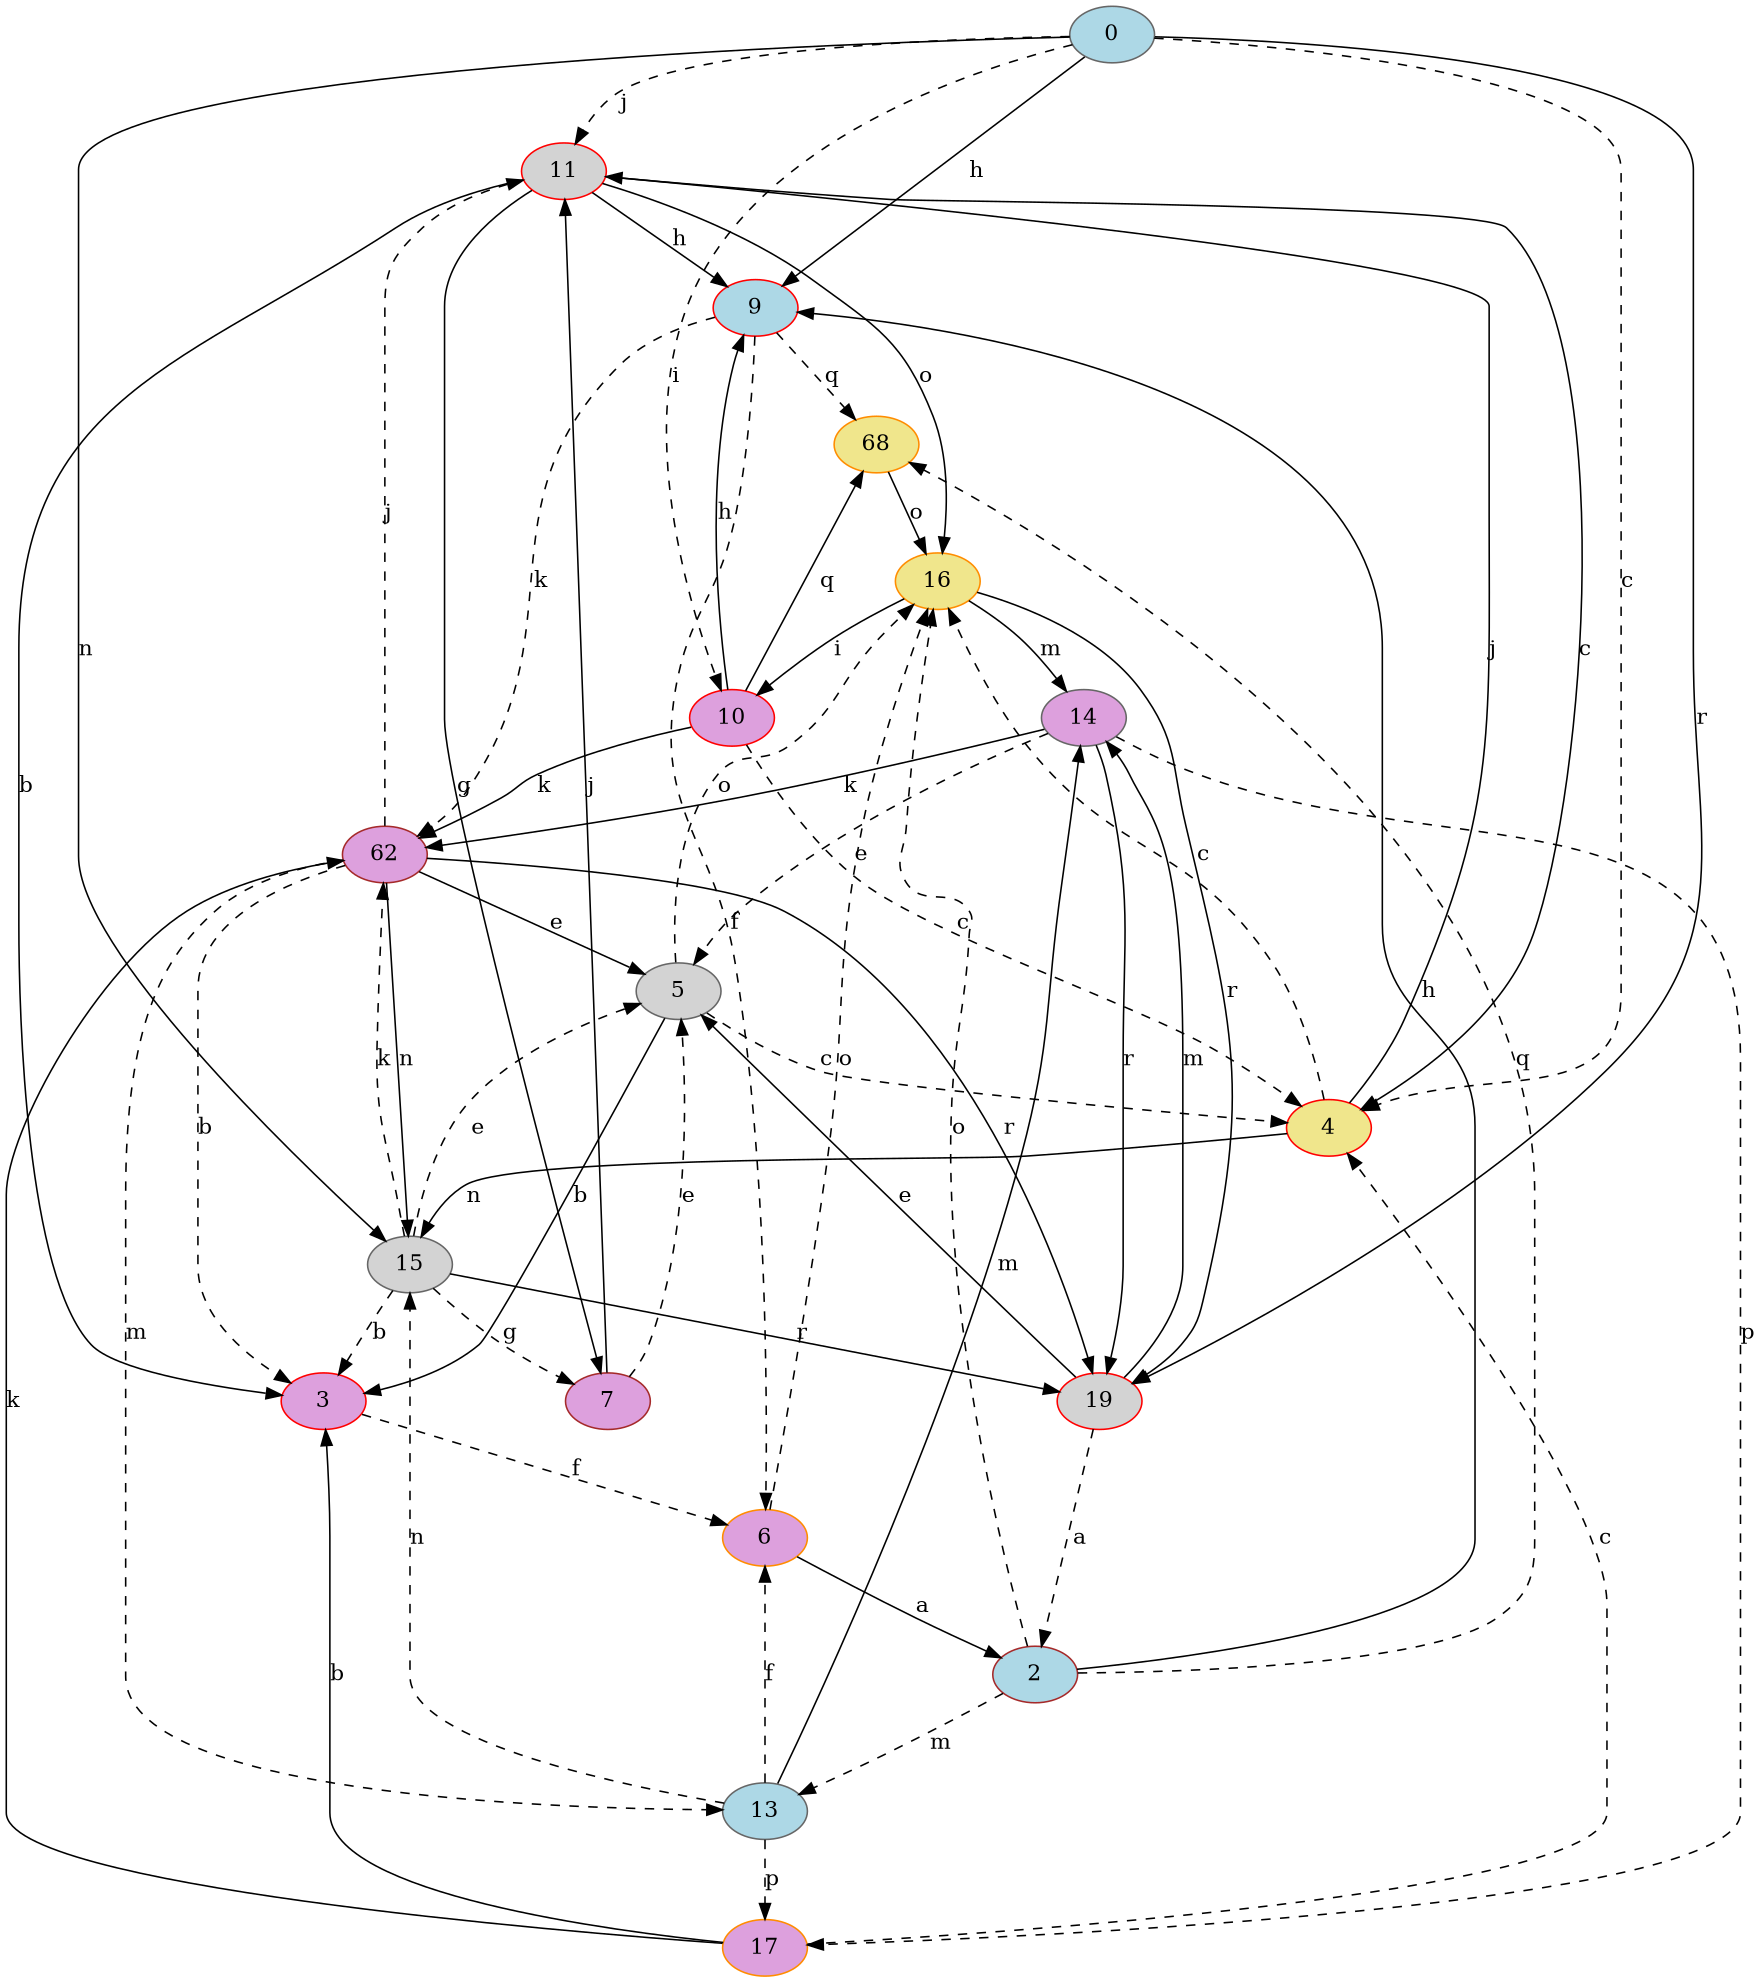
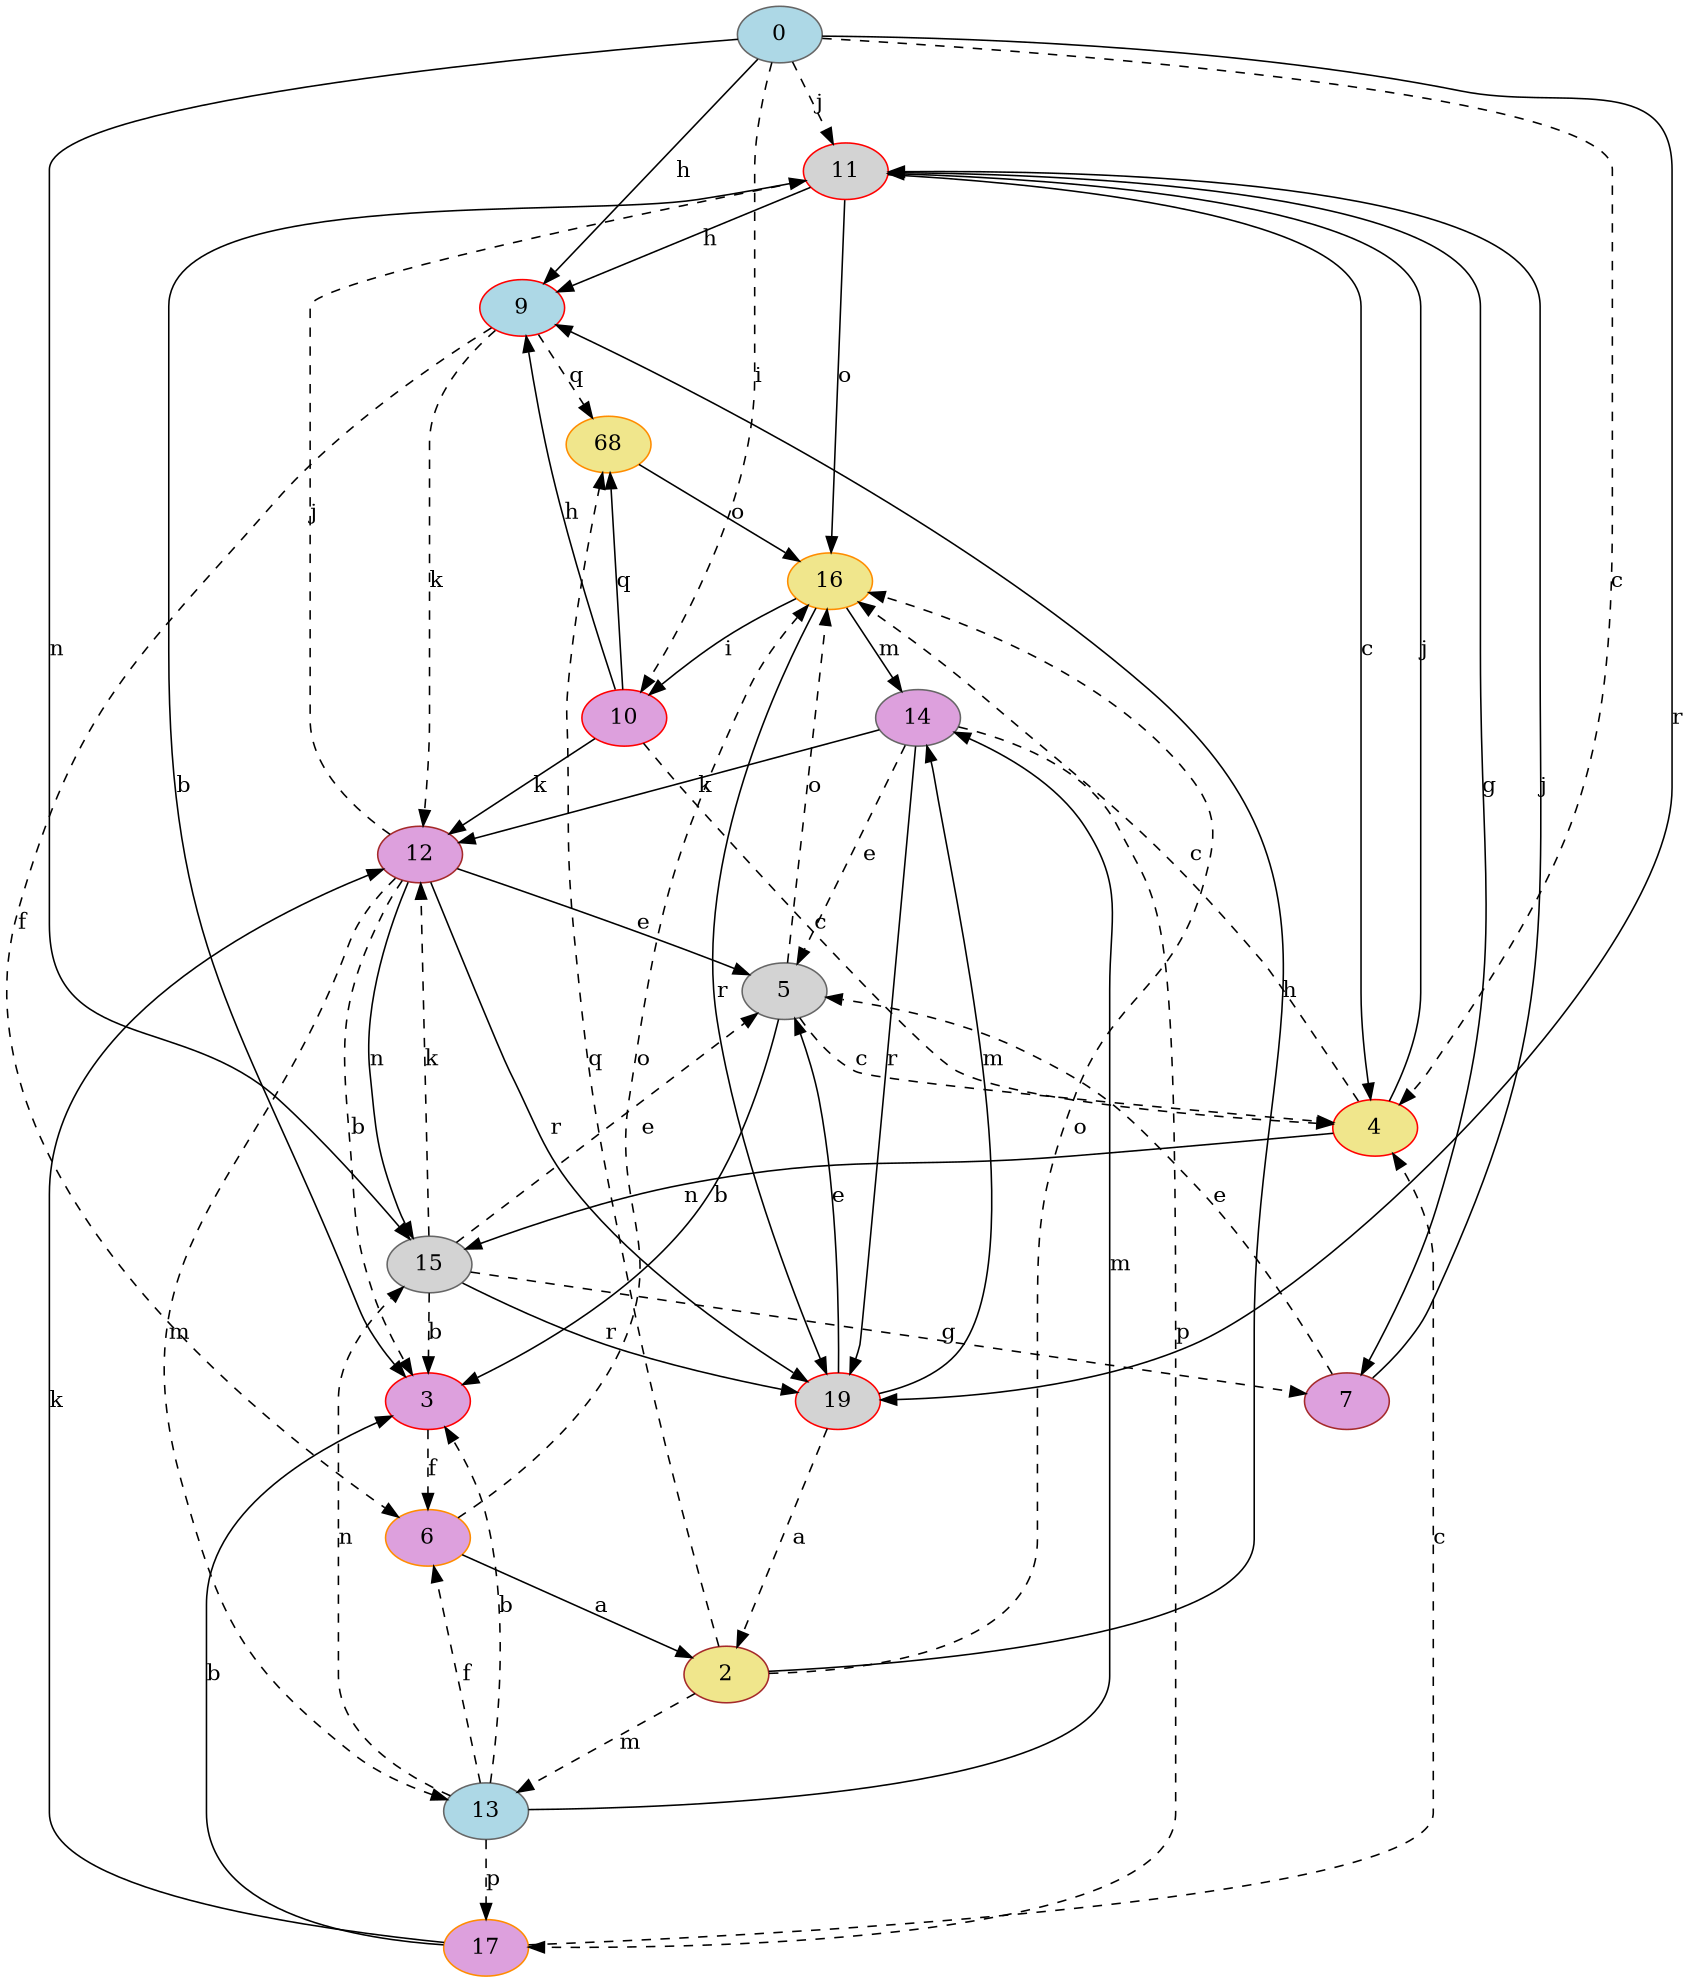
node "62": label "62" -> "12"
edge "13" -> "3": added, label "b"
node "2": fillcolor lightblue -> khaki
